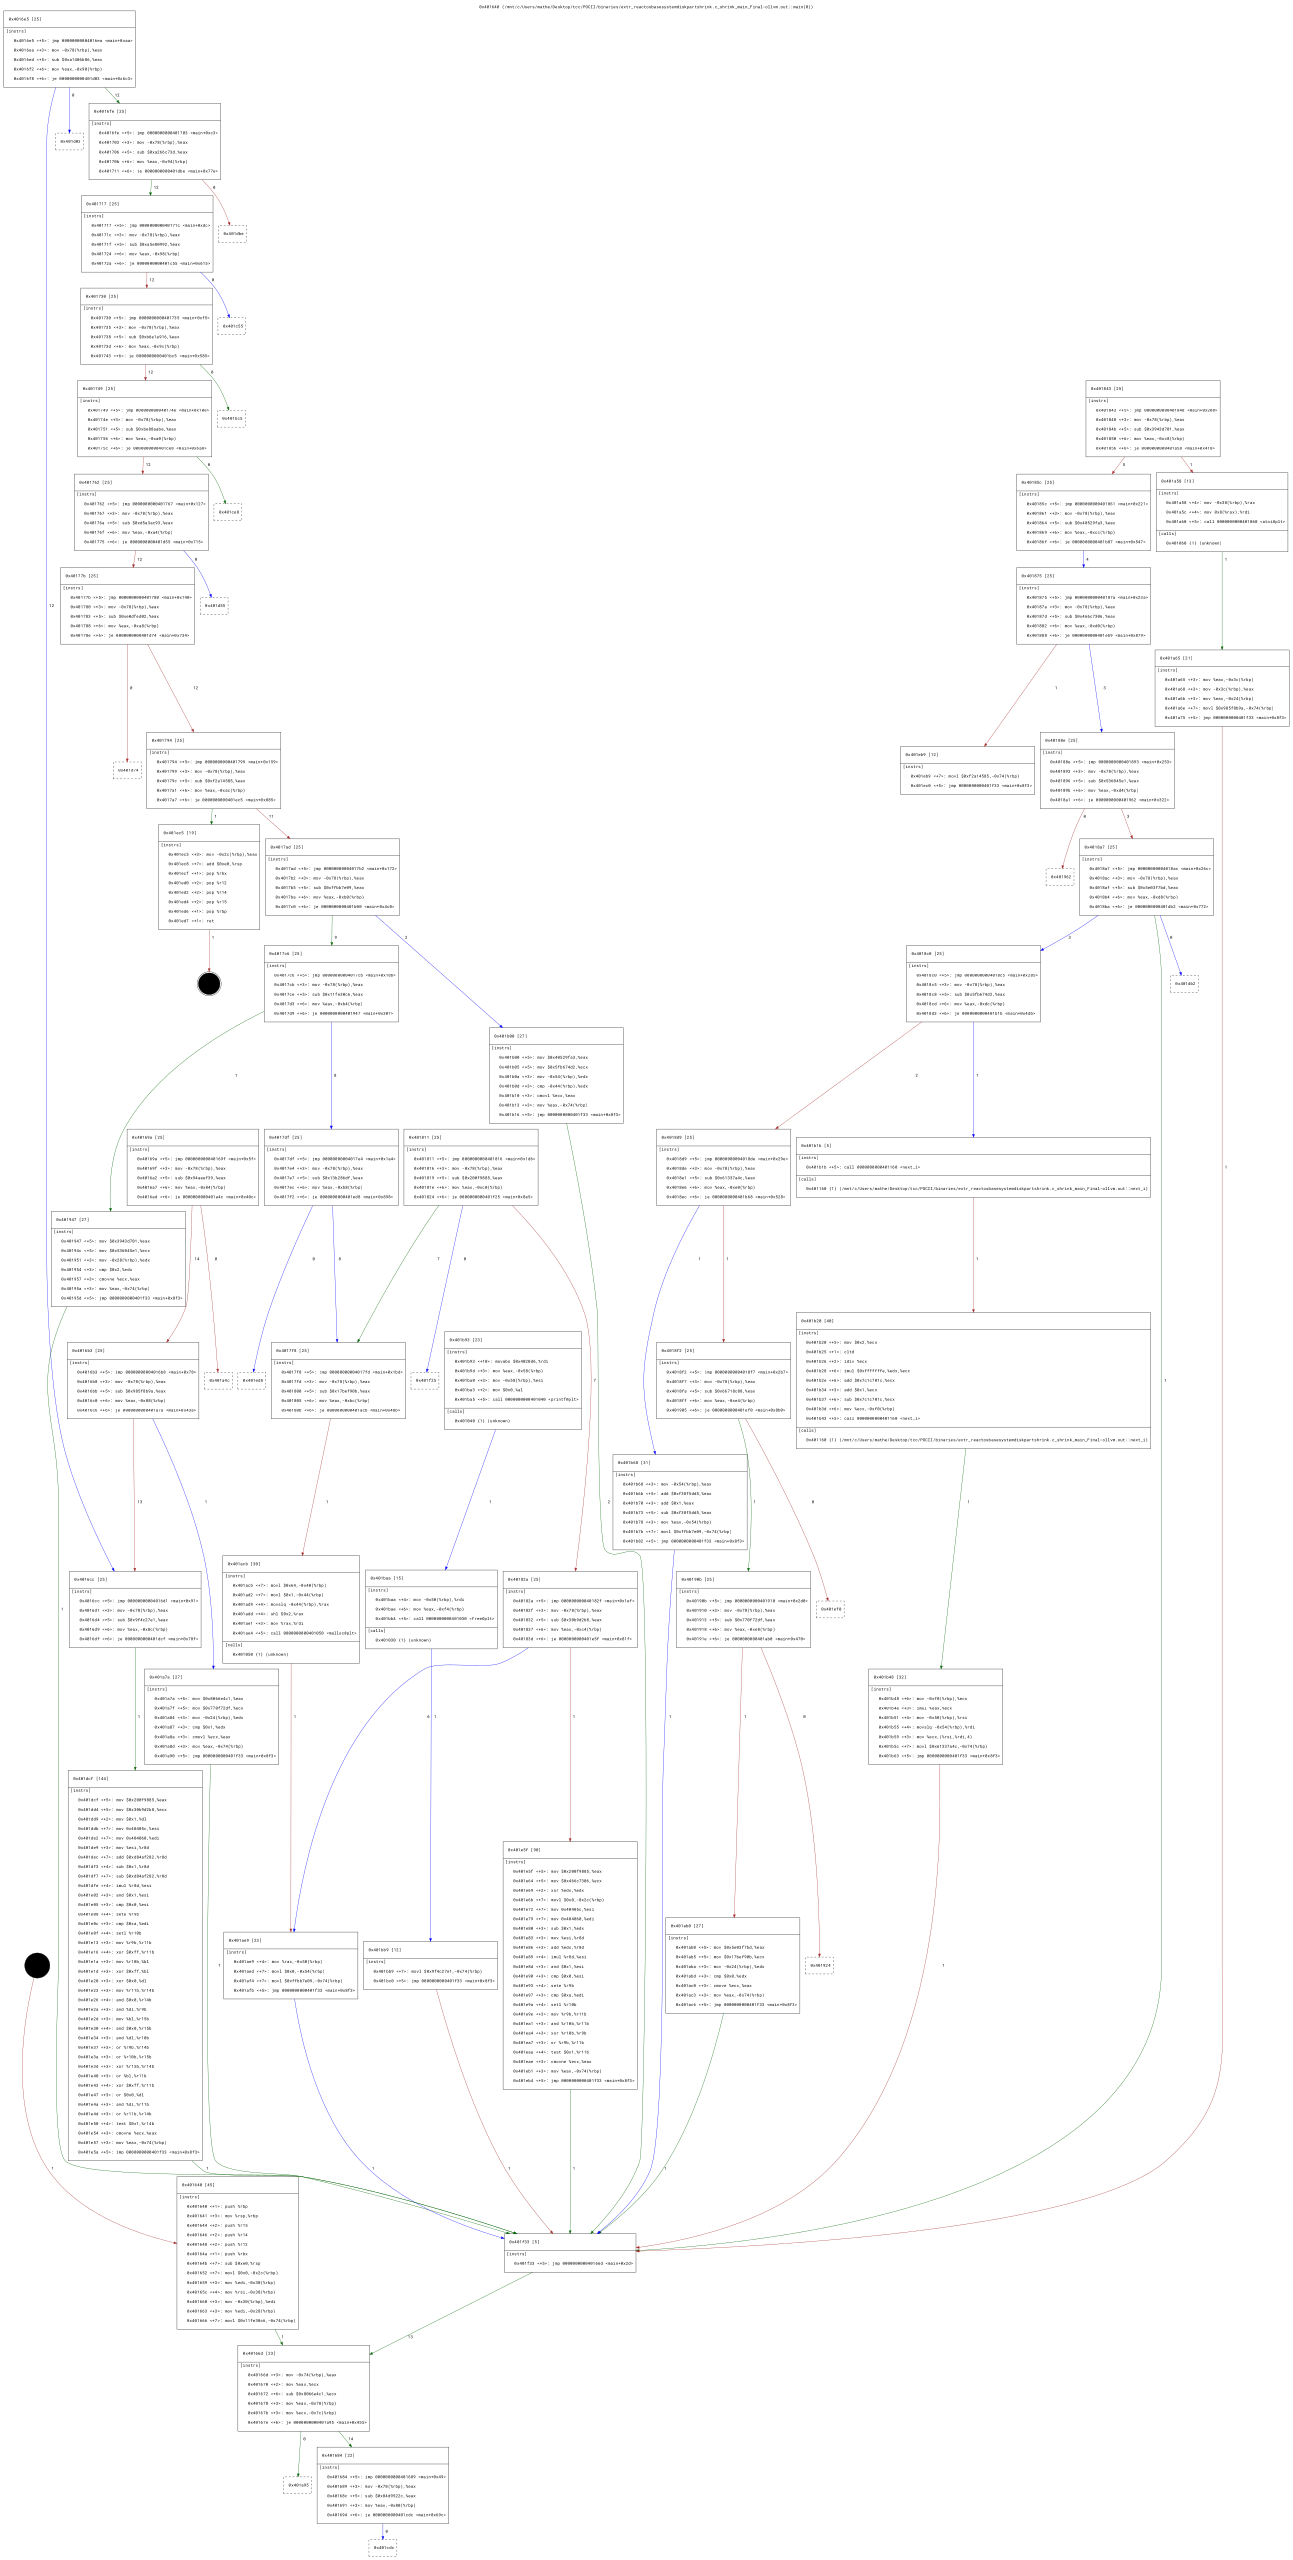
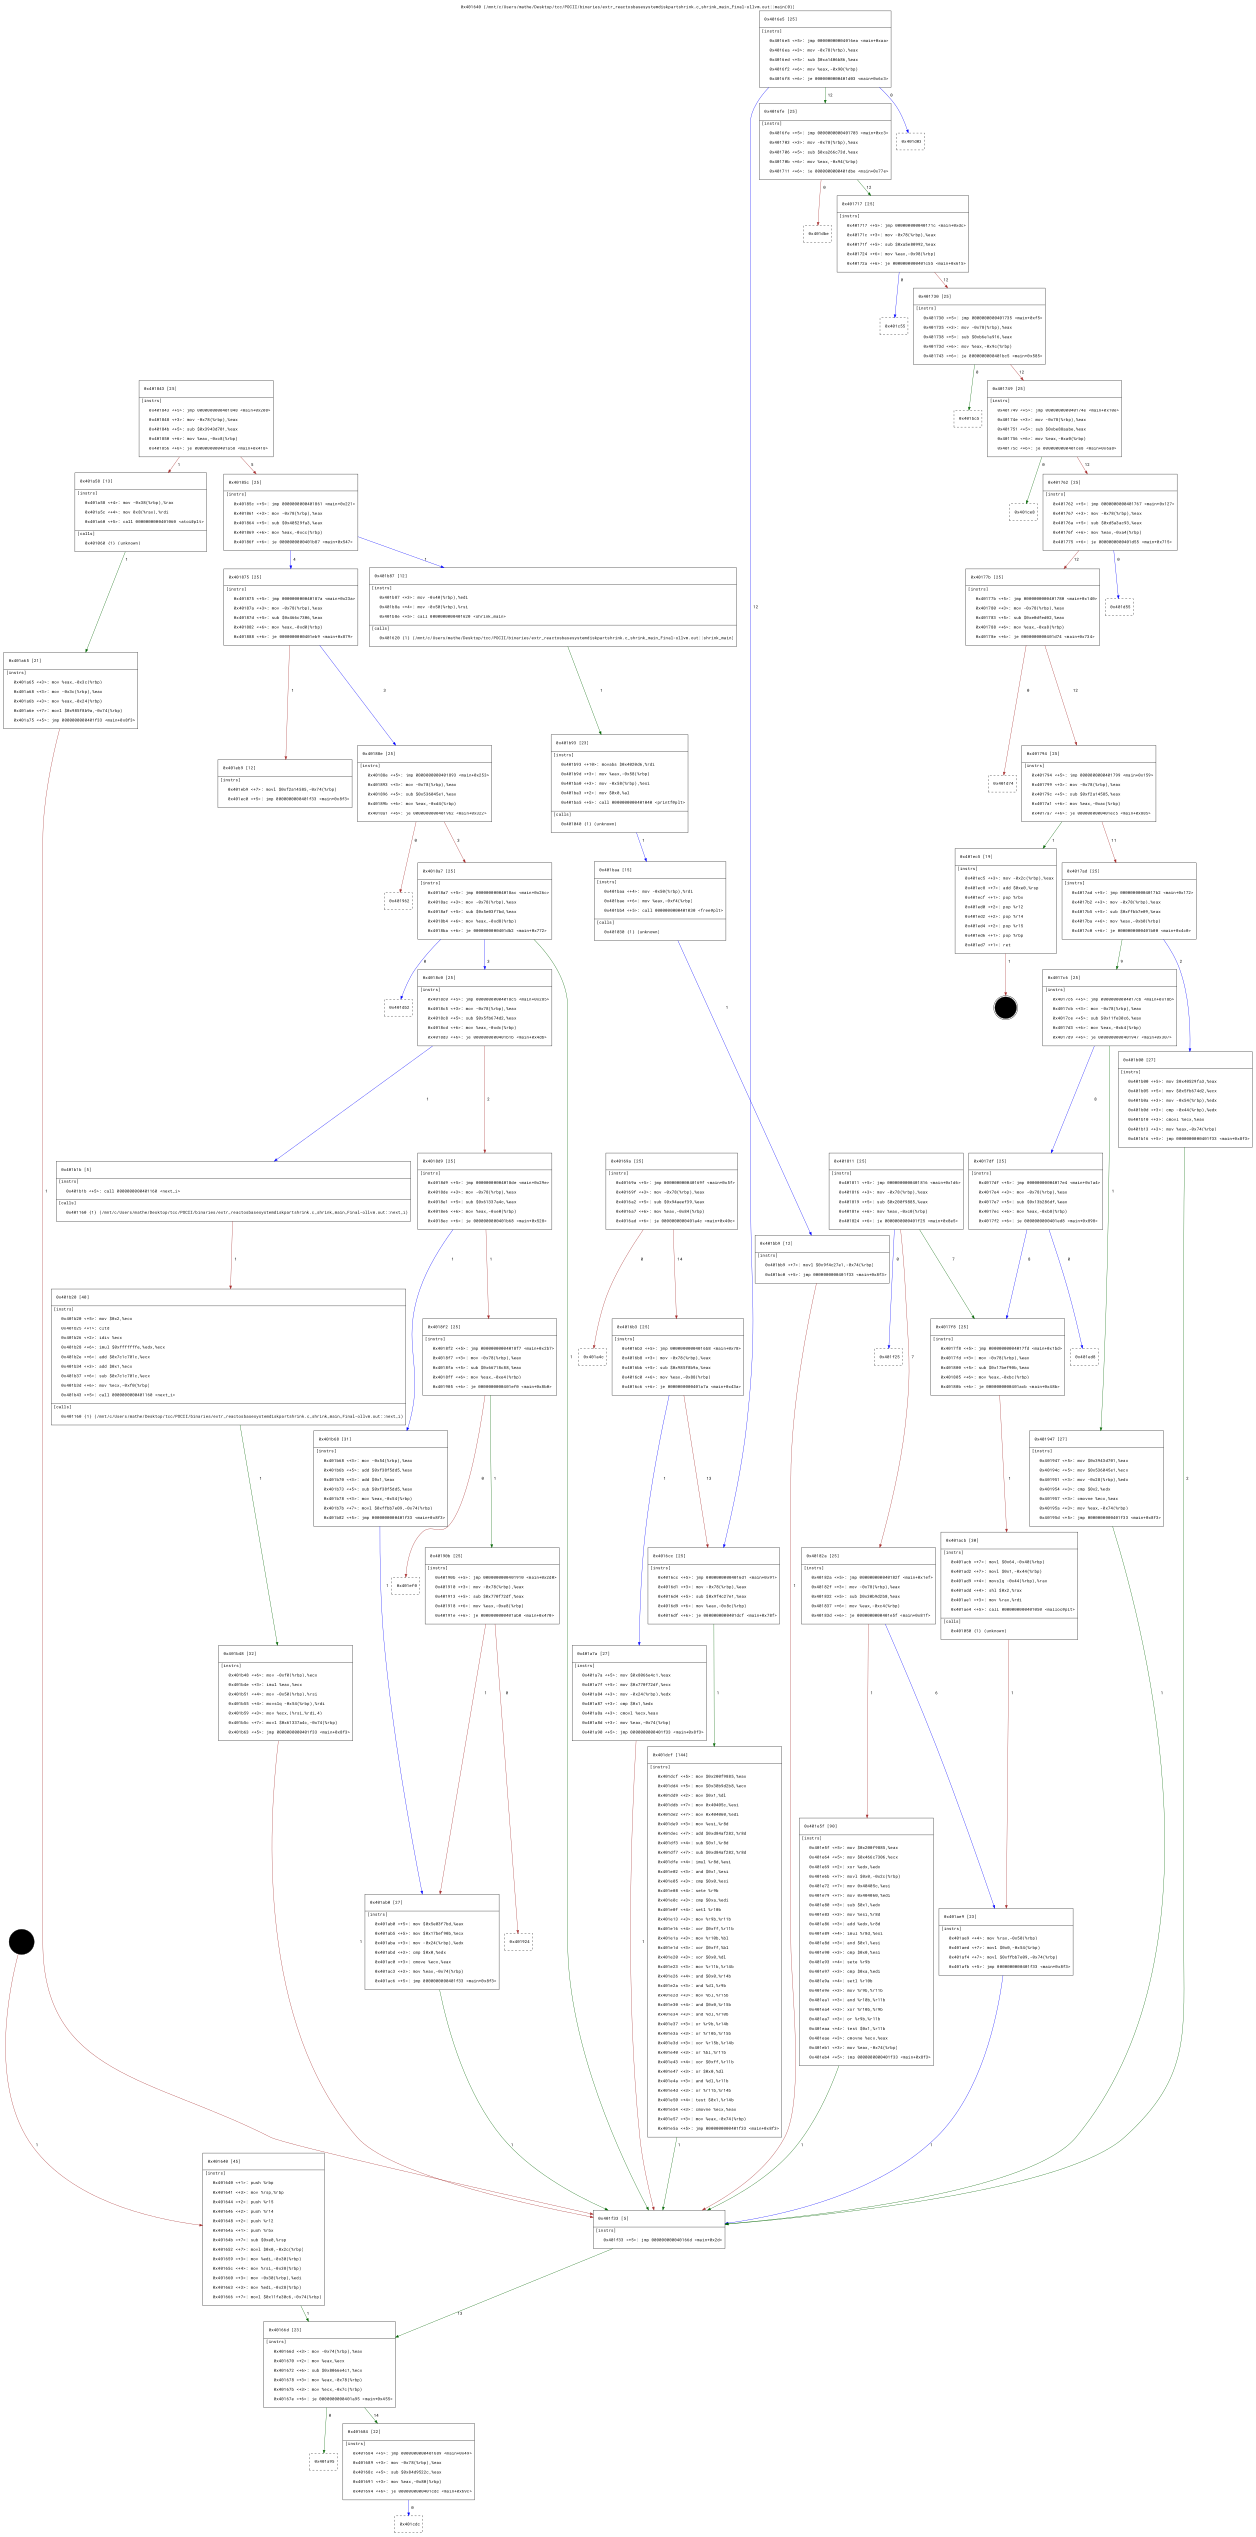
node "0x401b87 [12]": added
edge "0x401b68 [31]" -> "0x401f33 [5]": now "0x401b68 [31]" -> "0x401ab0 [27]"
edge "0x401a7a [27]" -> "0x401f33 [5]": color darkgreen -> brown
